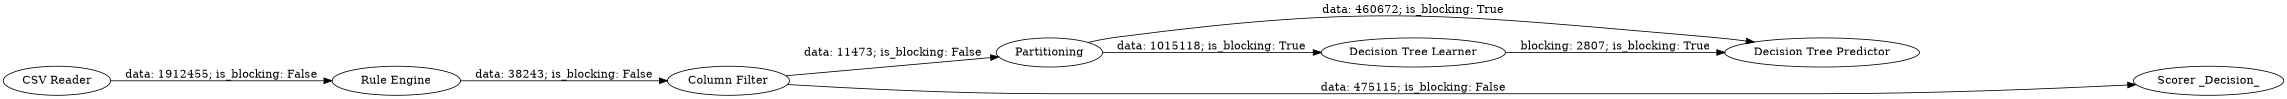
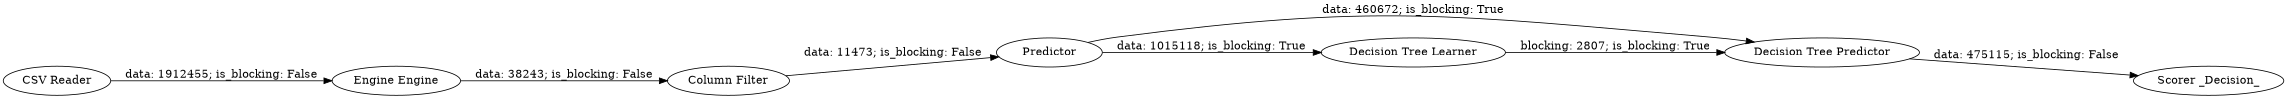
node "Partitioning": label "Partitioning" -> "Predictor"
node "Rule Engine": label "Rule Engine" -> "Engine Engine"
edge "Column Filter" -> "Scorer _Decision_": now "Decision Tree Predictor" -> "Scorer _Decision_"
